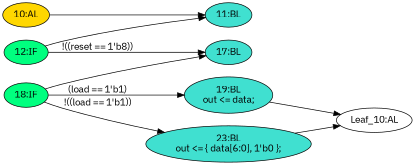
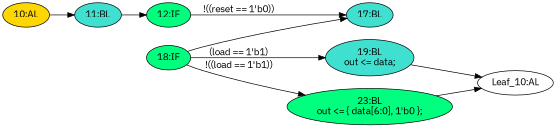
edge "12:IF" -> "11:BL": reversed
edge "12:IF" -> "17:BL": label "!((reset == 1'b8))" -> "!((reset == 1'b0))"
node "23:BL out <= { data[6:0], 1'b0 };": fillcolor turquoise -> springgreen
